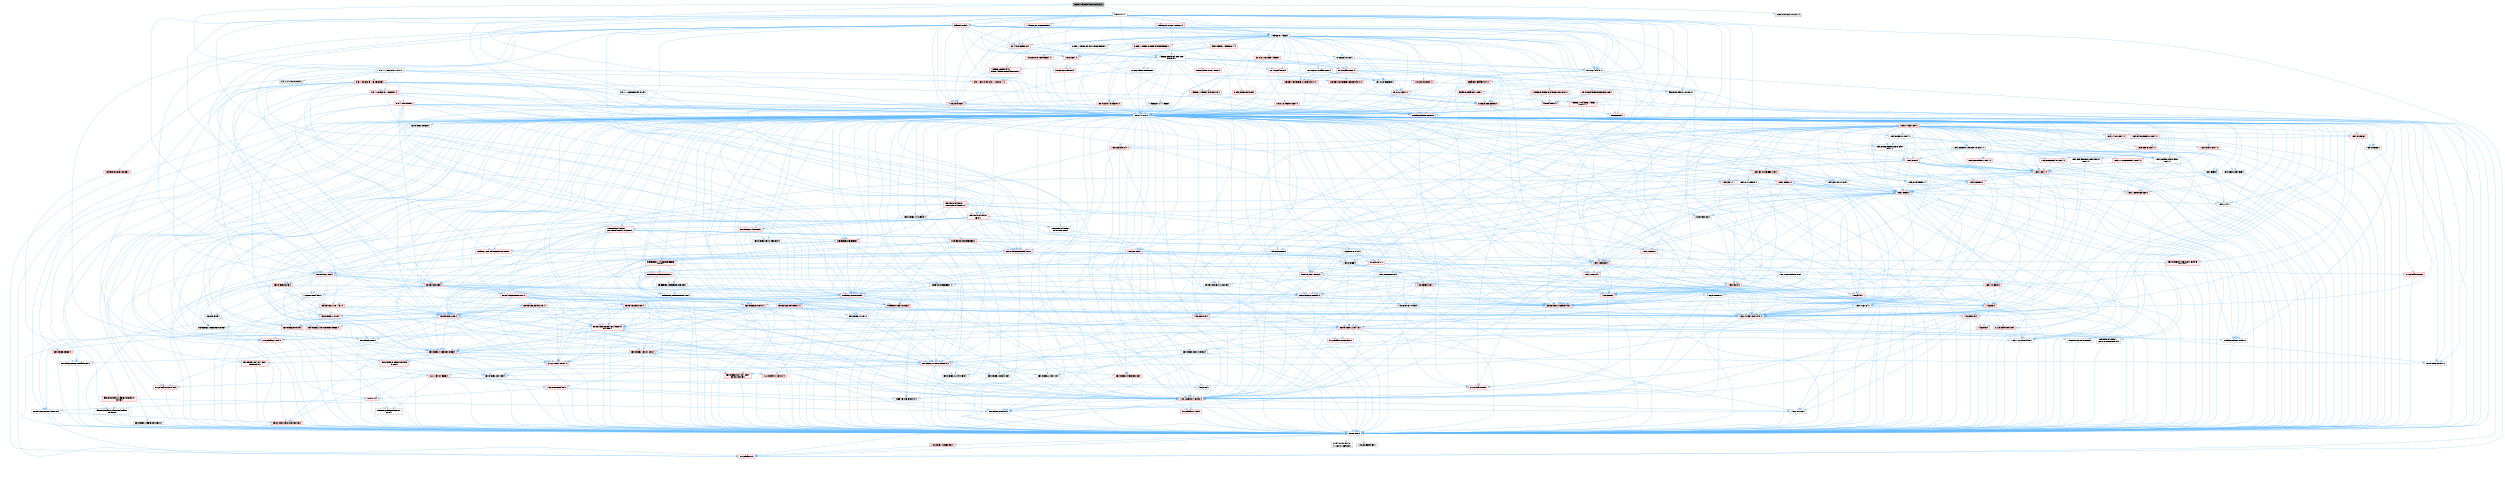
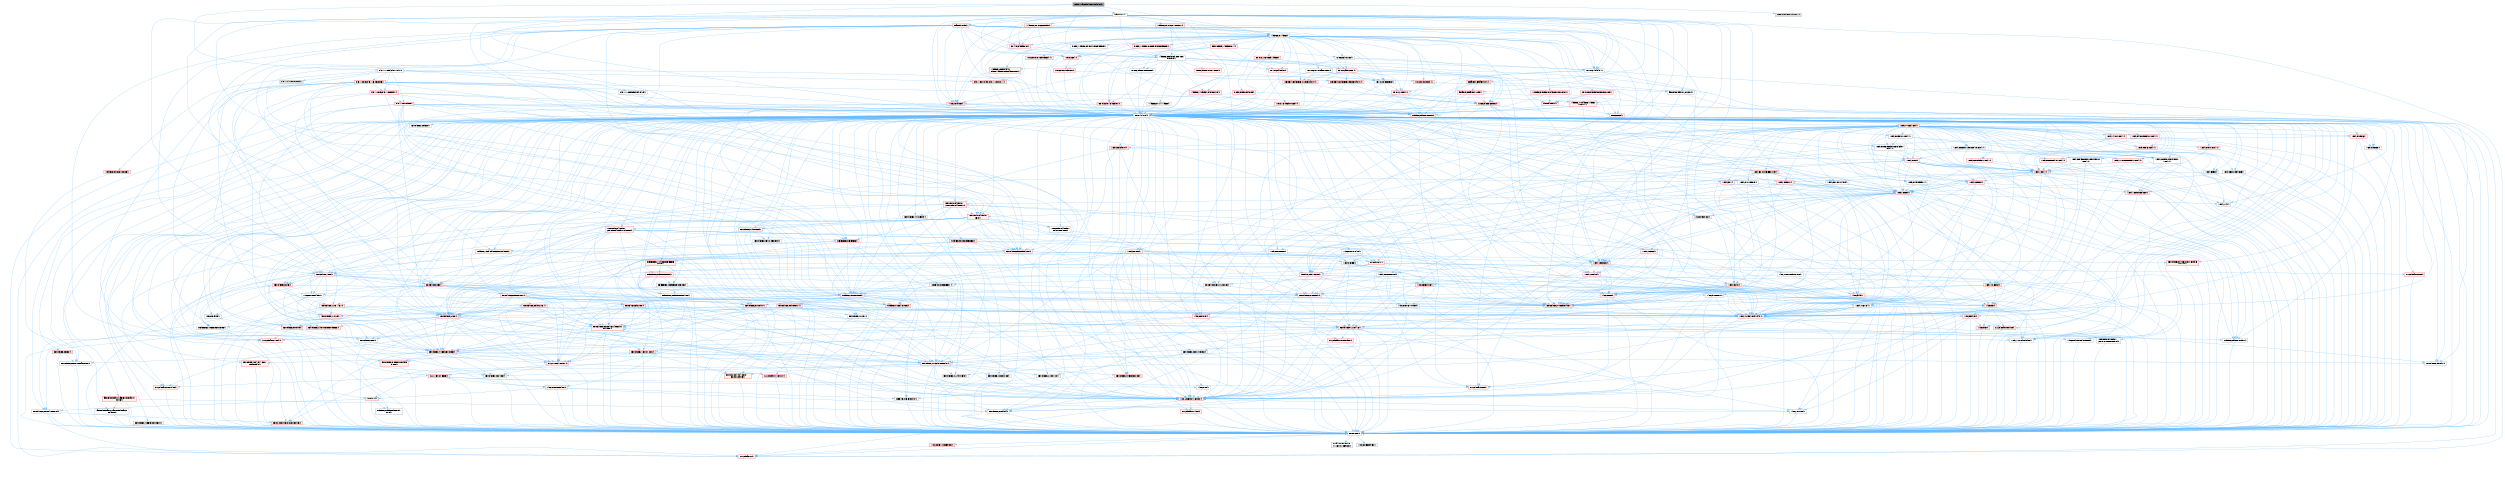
node "Templates/IsTriviallyCopy Constructible.h": label "Templates/IsTriviallyCopy Constructible.h" -> "FromTo/IsTriviallyCopy Constructible.h"
edge "HAL/MemoryBase.h" -> "UObject/UObjectHierarchy Fwd.h": now "HAL/MemoryBase.h" -> "Misc/OutputDevice.h"
